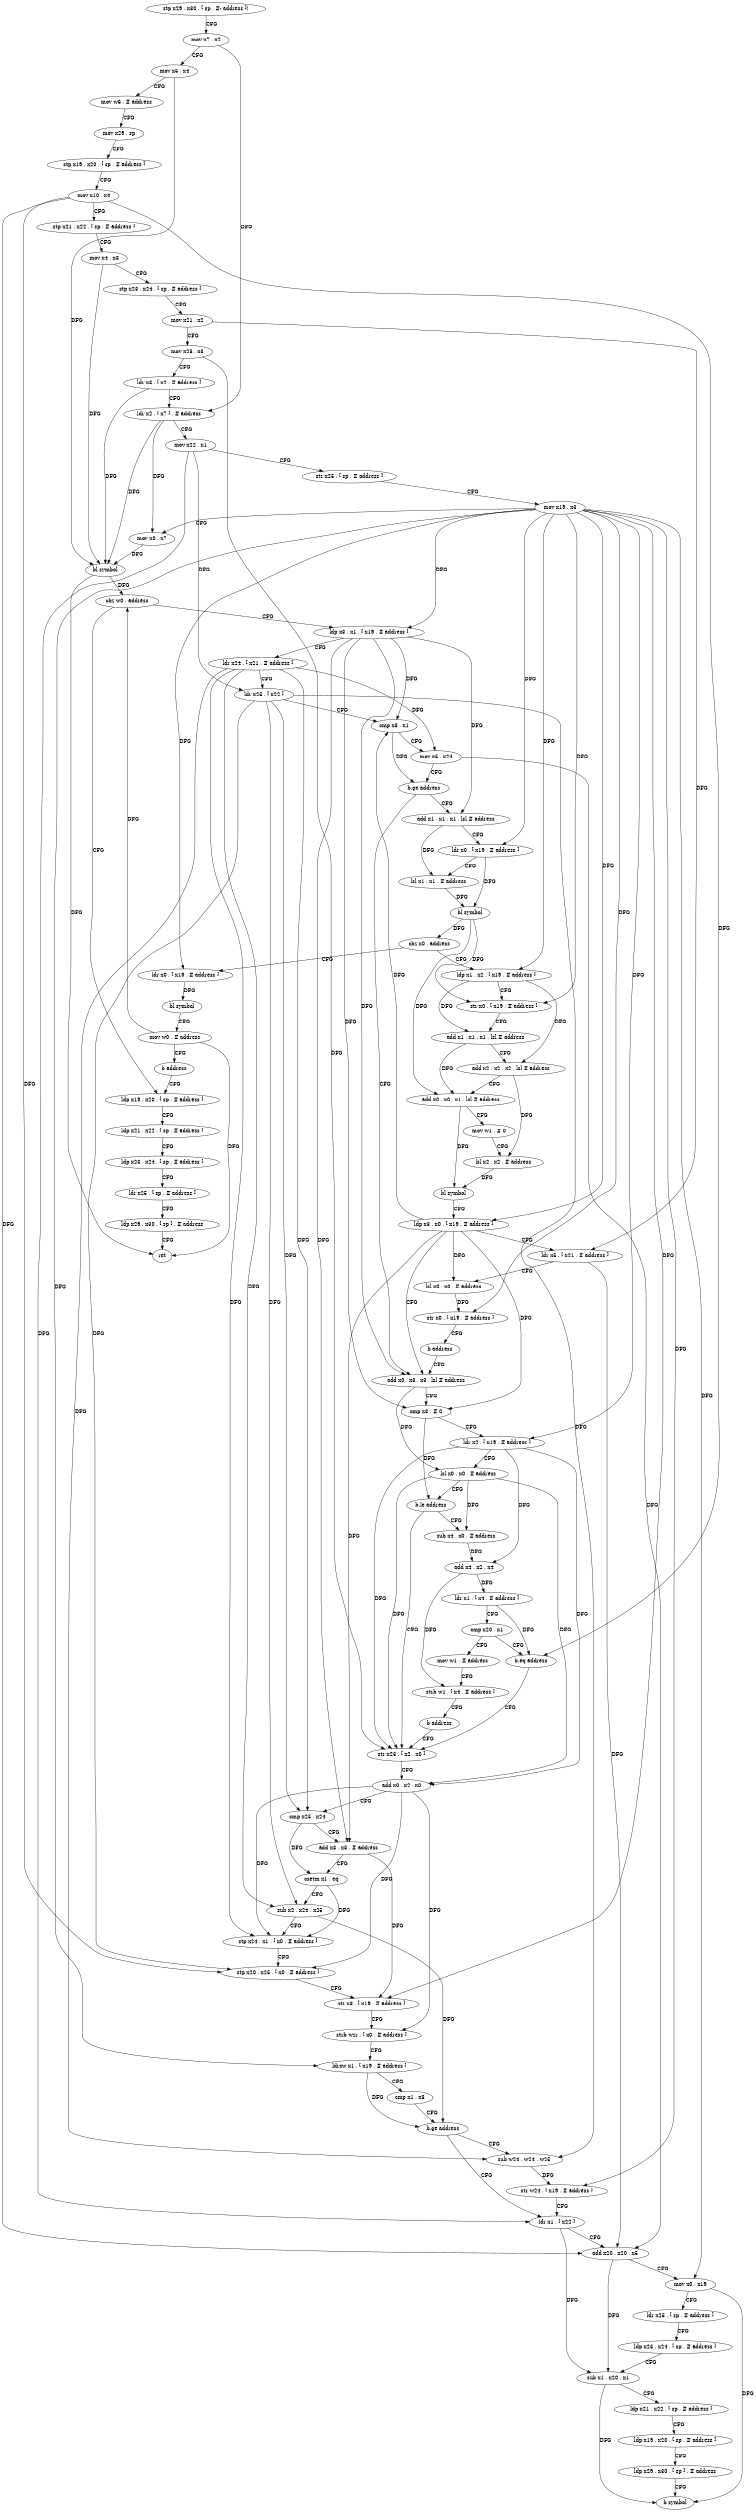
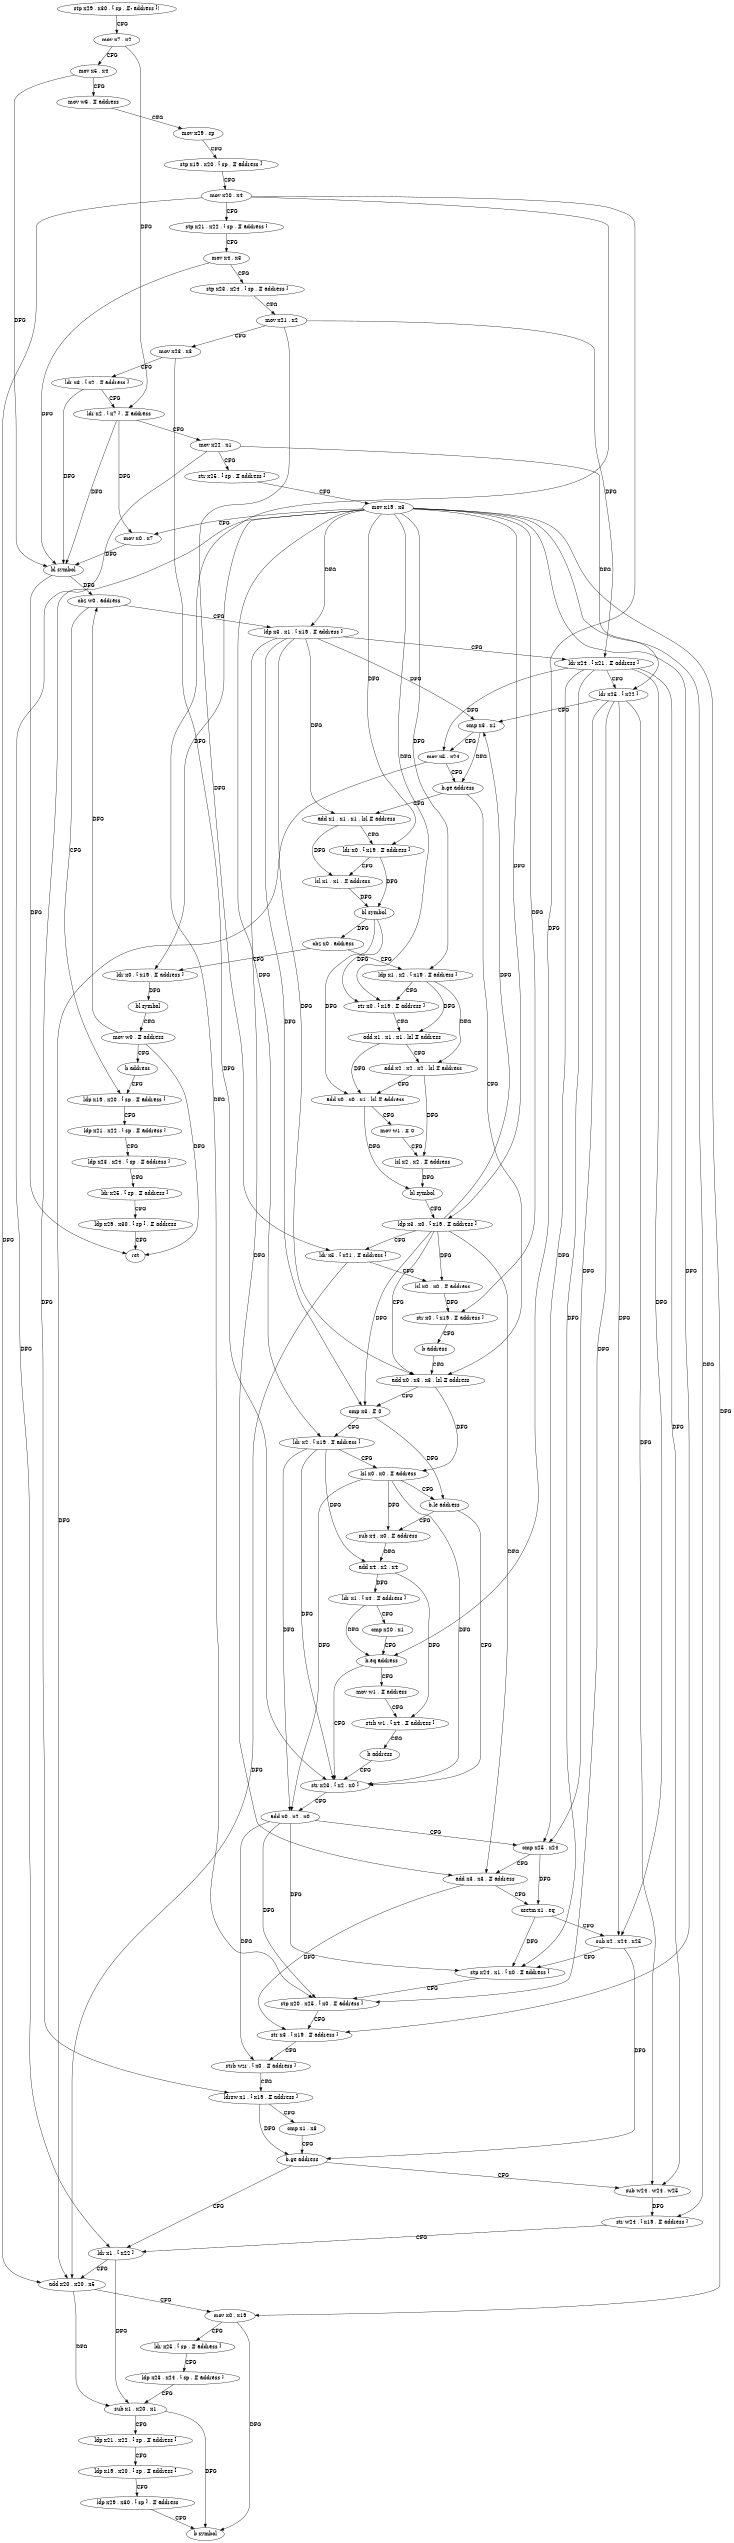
node "mov x10 , x4": label "mov x10 , x4" -> "mov x20 , x4"
edge "mov x21 , x2" -> "ldr x24 , [ x21 , # address ]": added, label "DFG"
edge "cmp x20 , x1" -> "mov w1 , # address": now "b.eq address" -> "mov w1 , # address"
